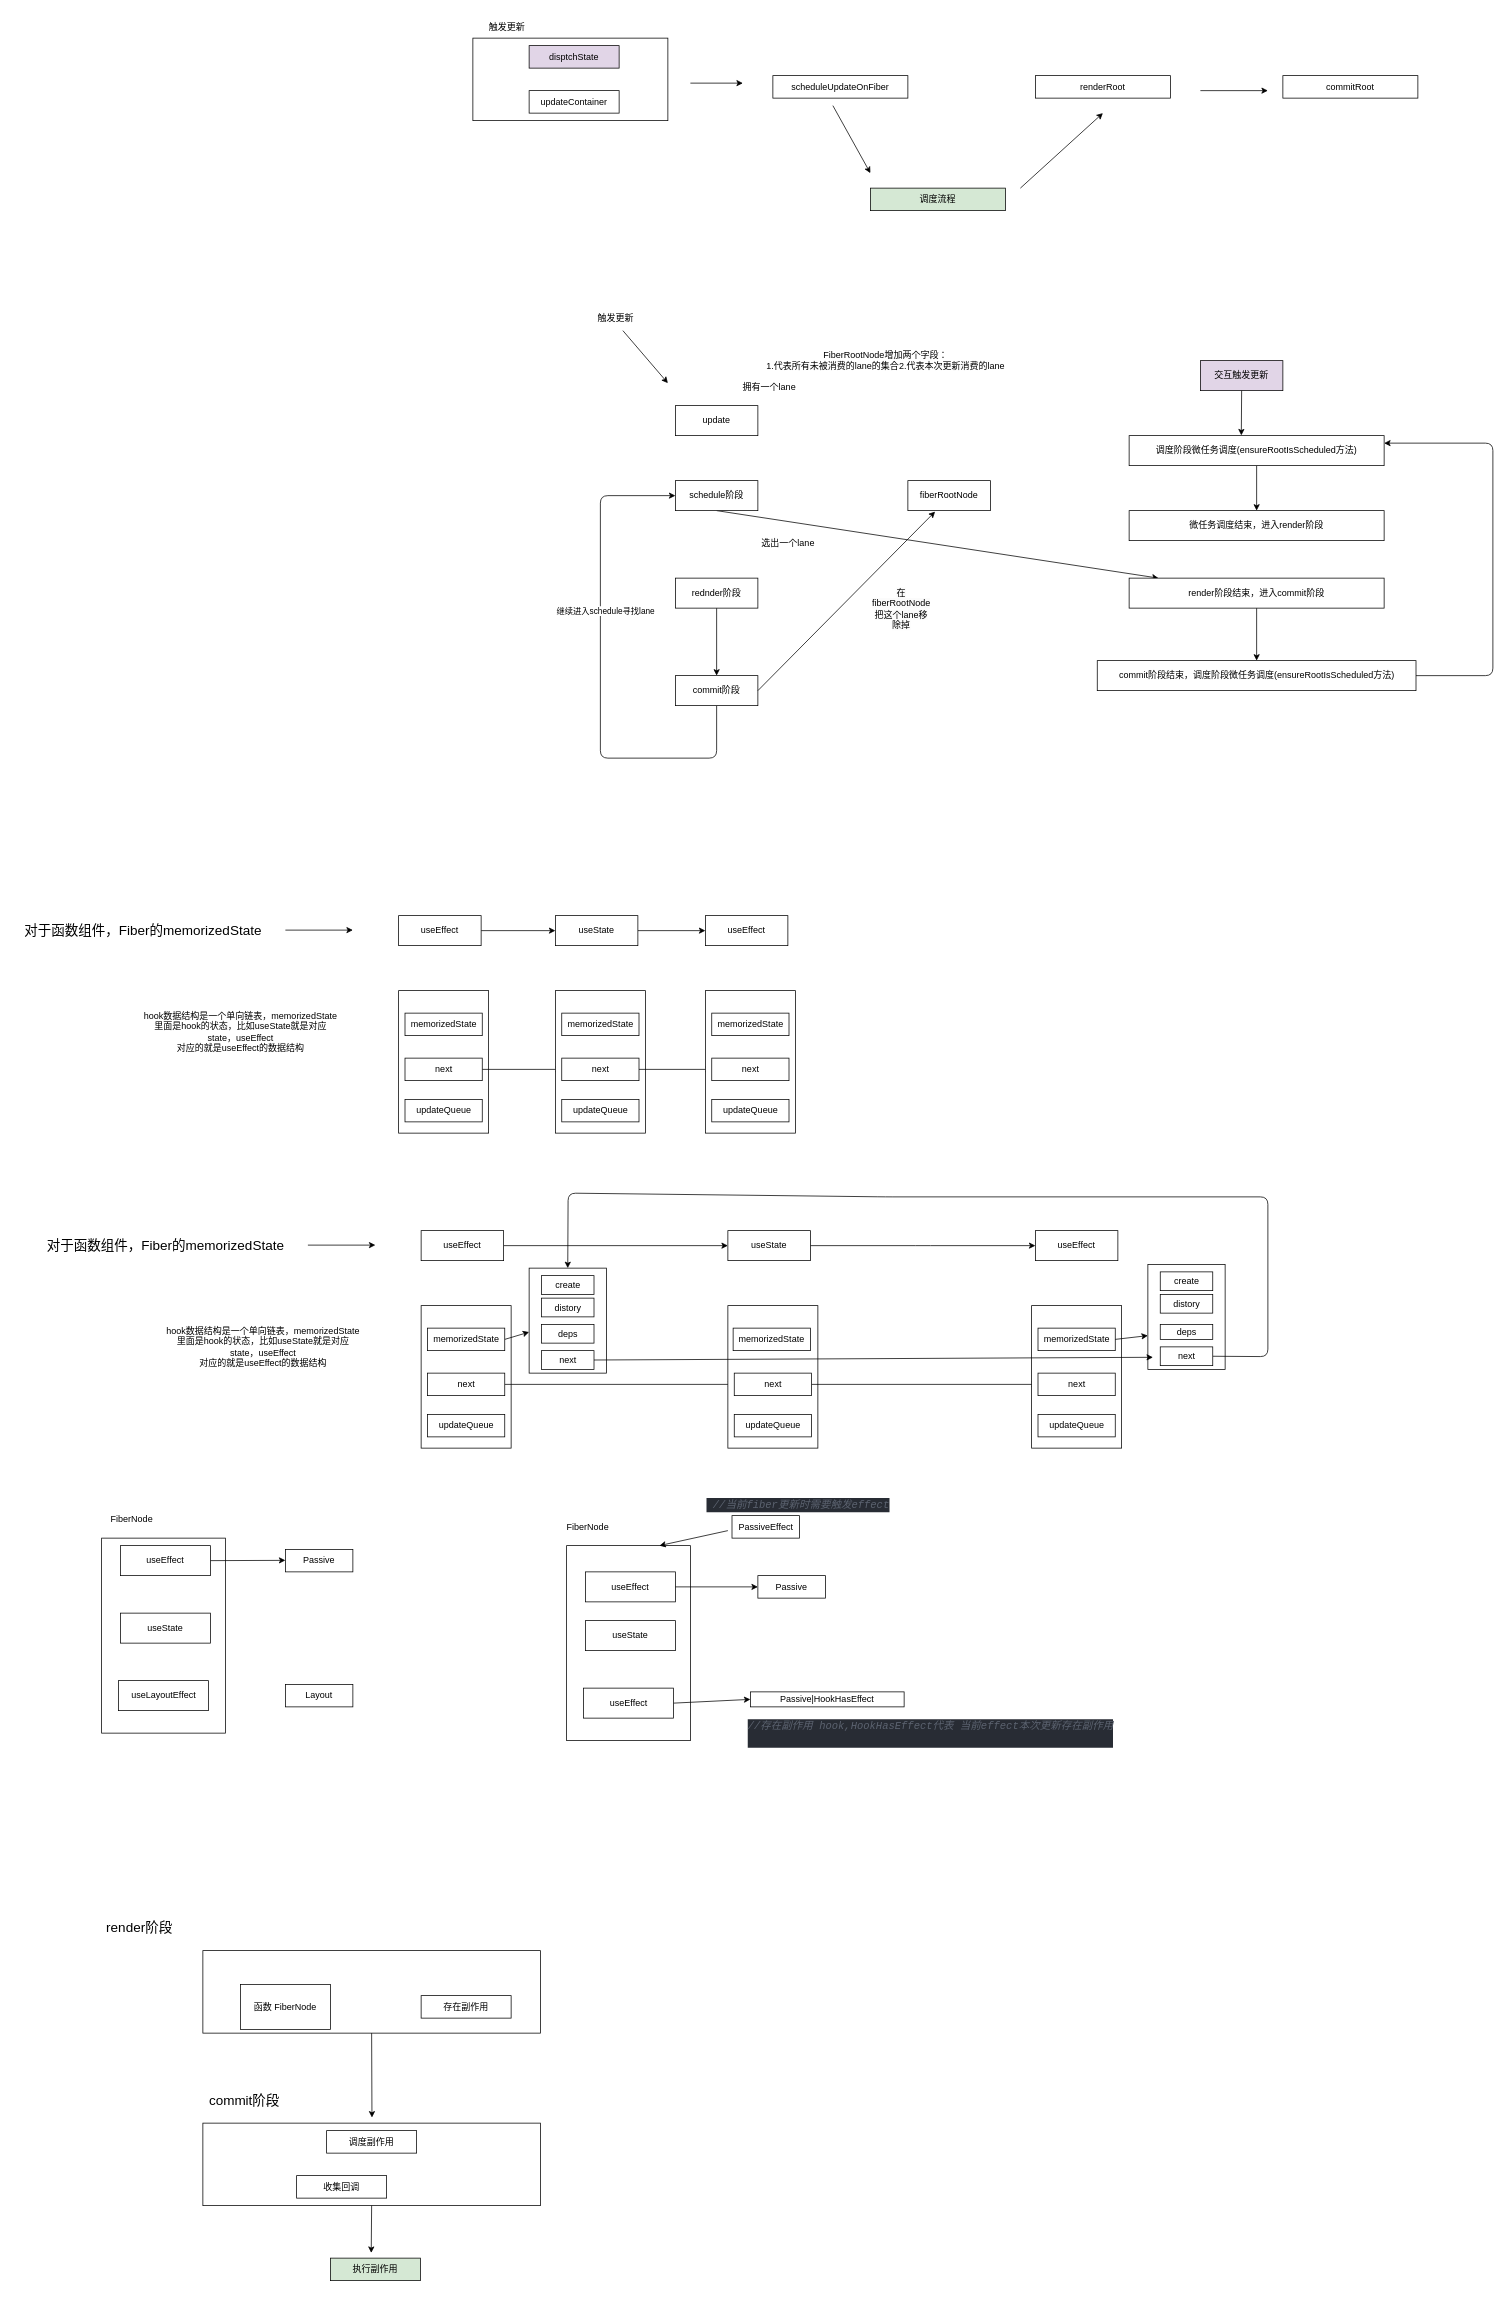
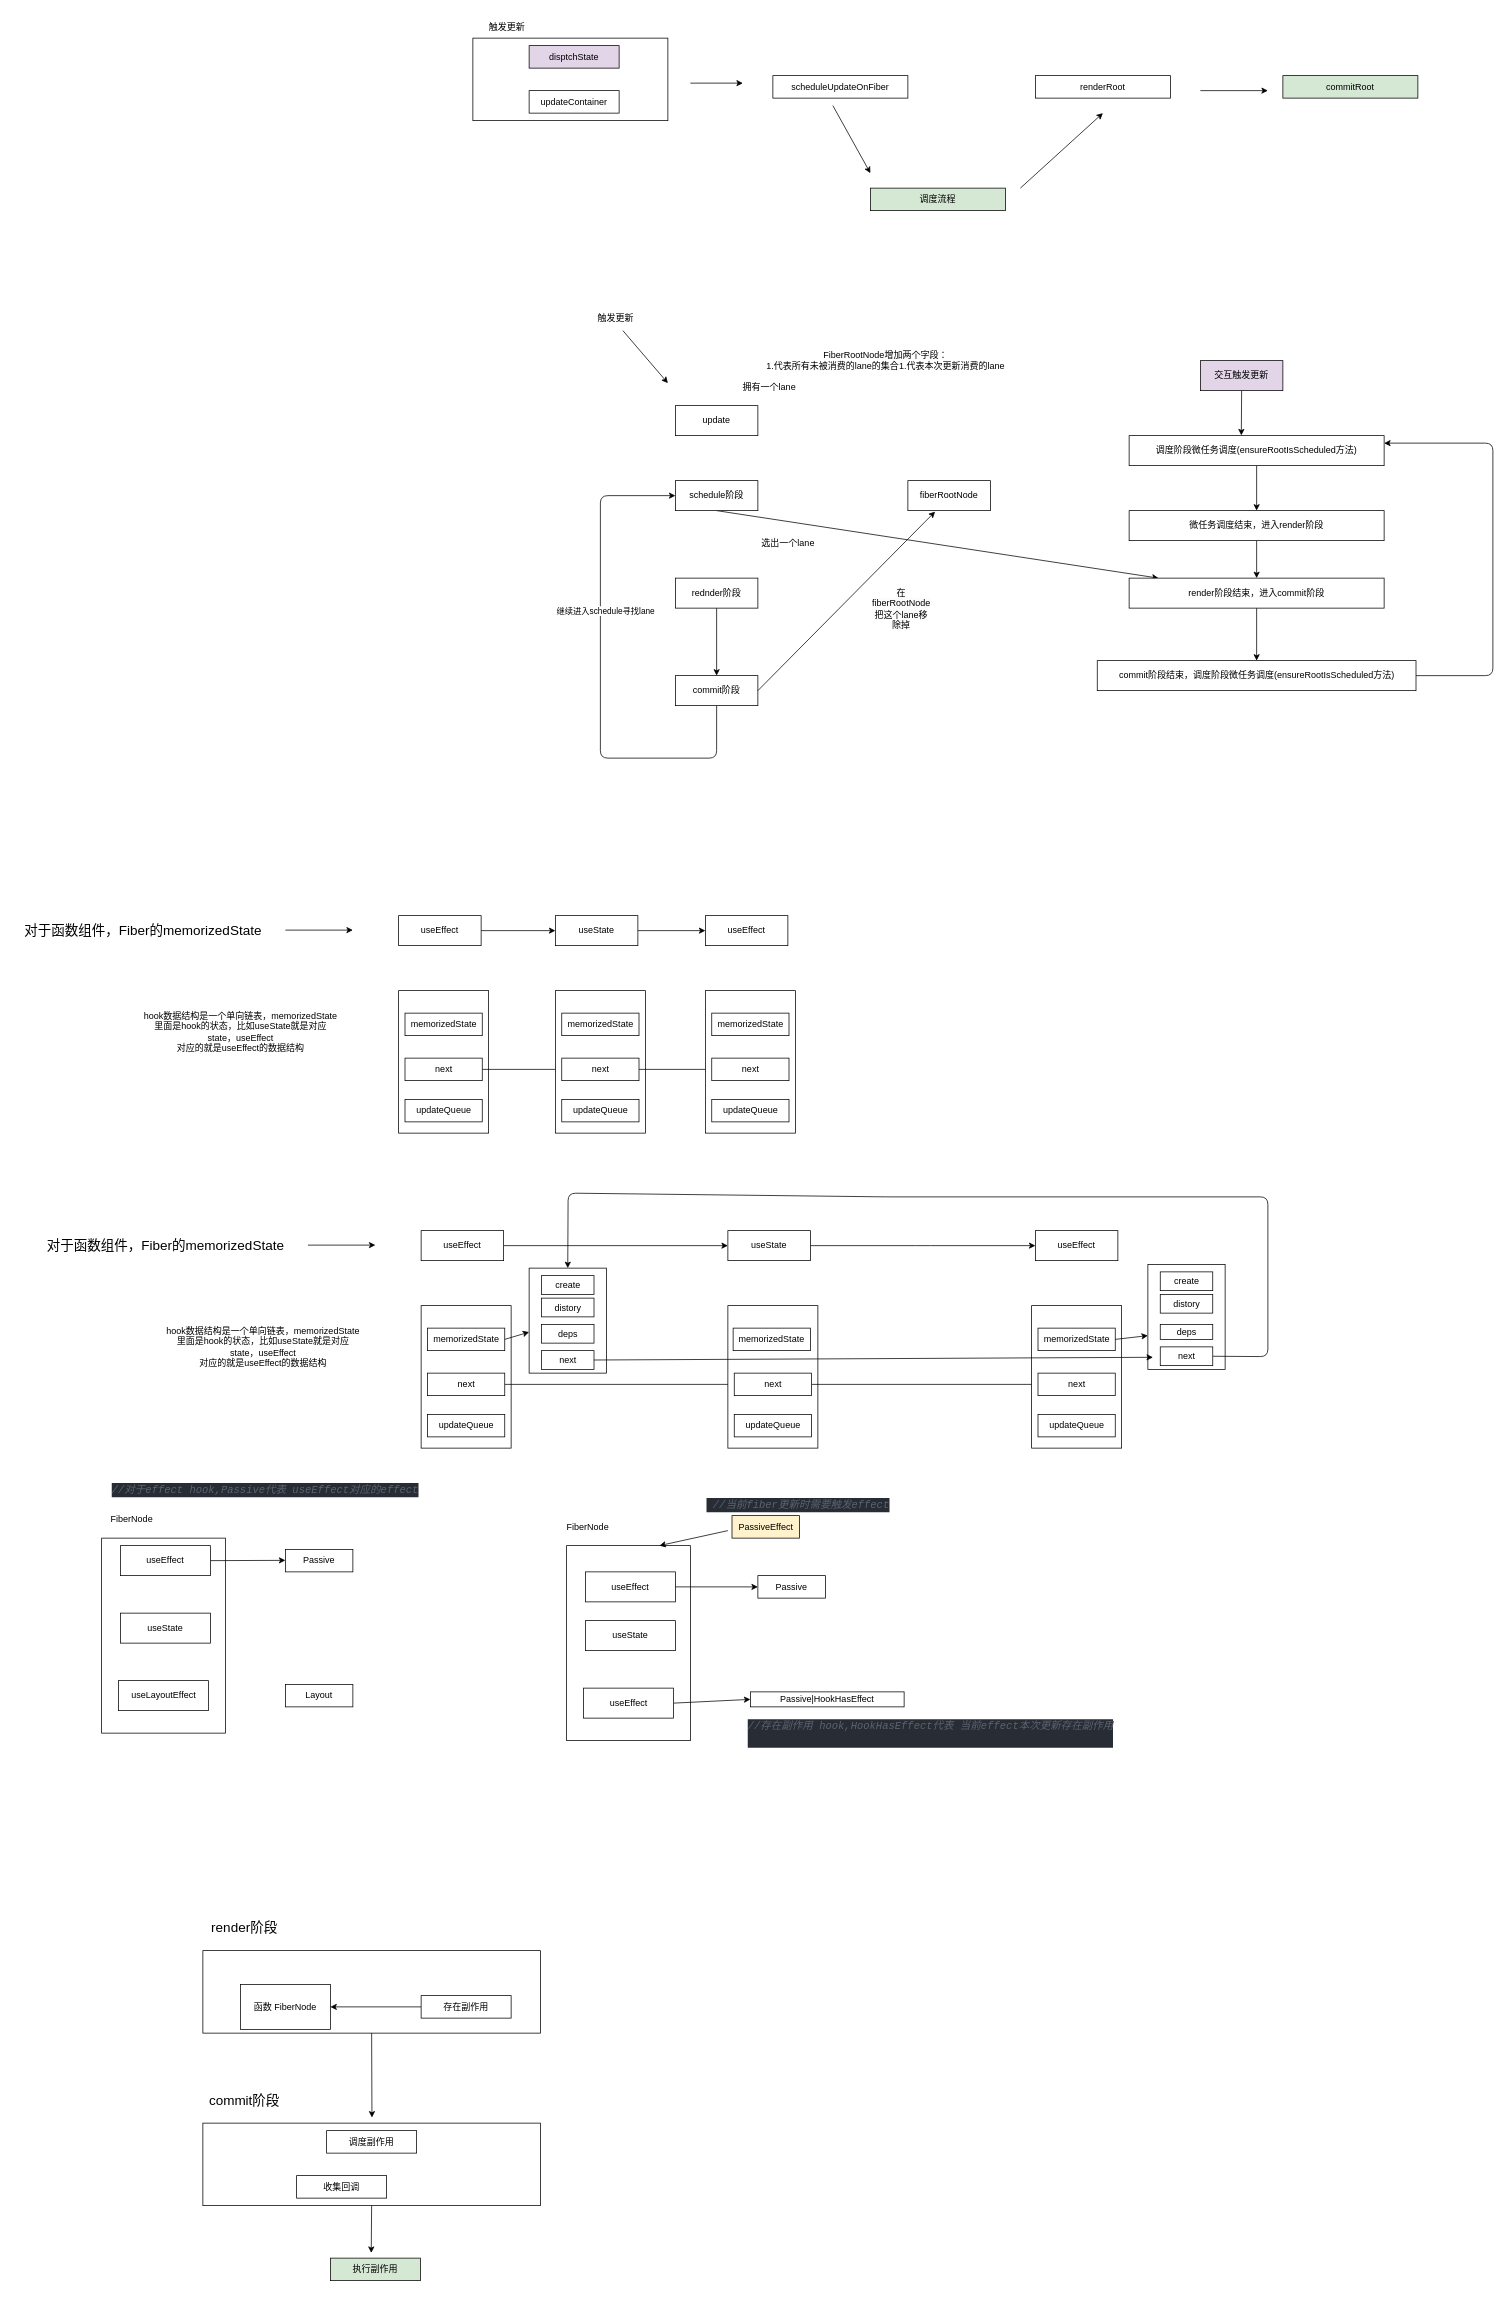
node "commitRoot": fillcolor #ffffff -> #d5e8d4
node "FiberRootNode增加两个字段： 1.代表所有未被消费的lane的集合2.代表本次更新消费的lane": label "FiberRootNode增加两个字段： 1.代表所有未被消费的lane的集合2.代表本次更新消费的lane" -> "FiberRootNode增加两个字段： 1.代表所有未被消费的lane的集合1.代表本次更新消费的lane"
edge "微任务调度结束，进入render阶段" -> "render阶段结束，进入commit阶段": added
node "//对于effect hook,Passive代表 useEffect对应的effect": added
node "PassiveEffect": fillcolor #ffffff -> #fff2cc
node "render阶段": moved (139, 1928) -> (244, 1928)
edge "存在副作用" -> "函数 FiberNode": added
